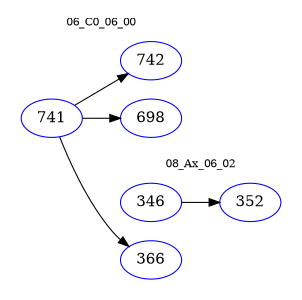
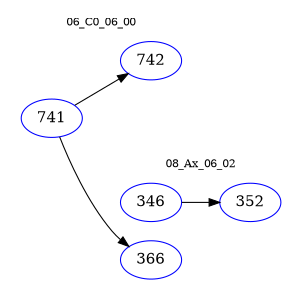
node "698": removed
